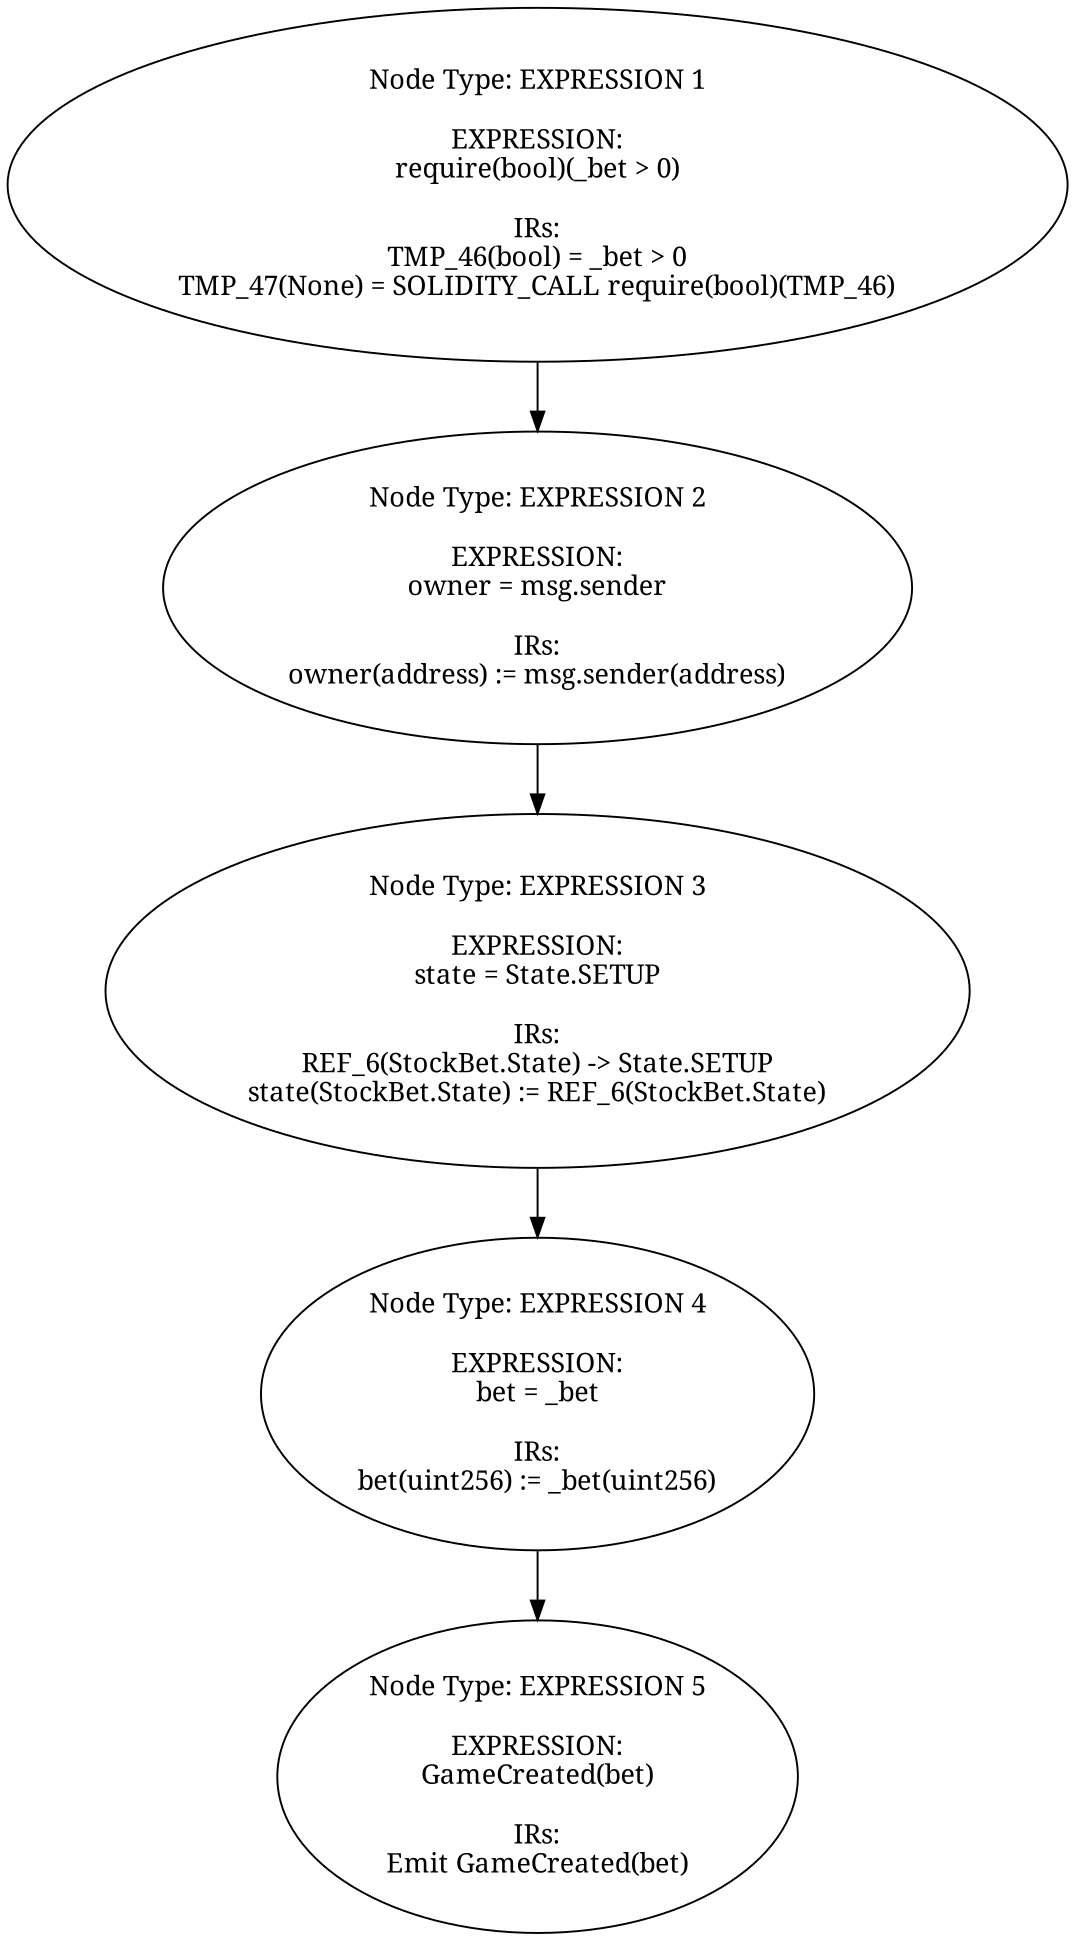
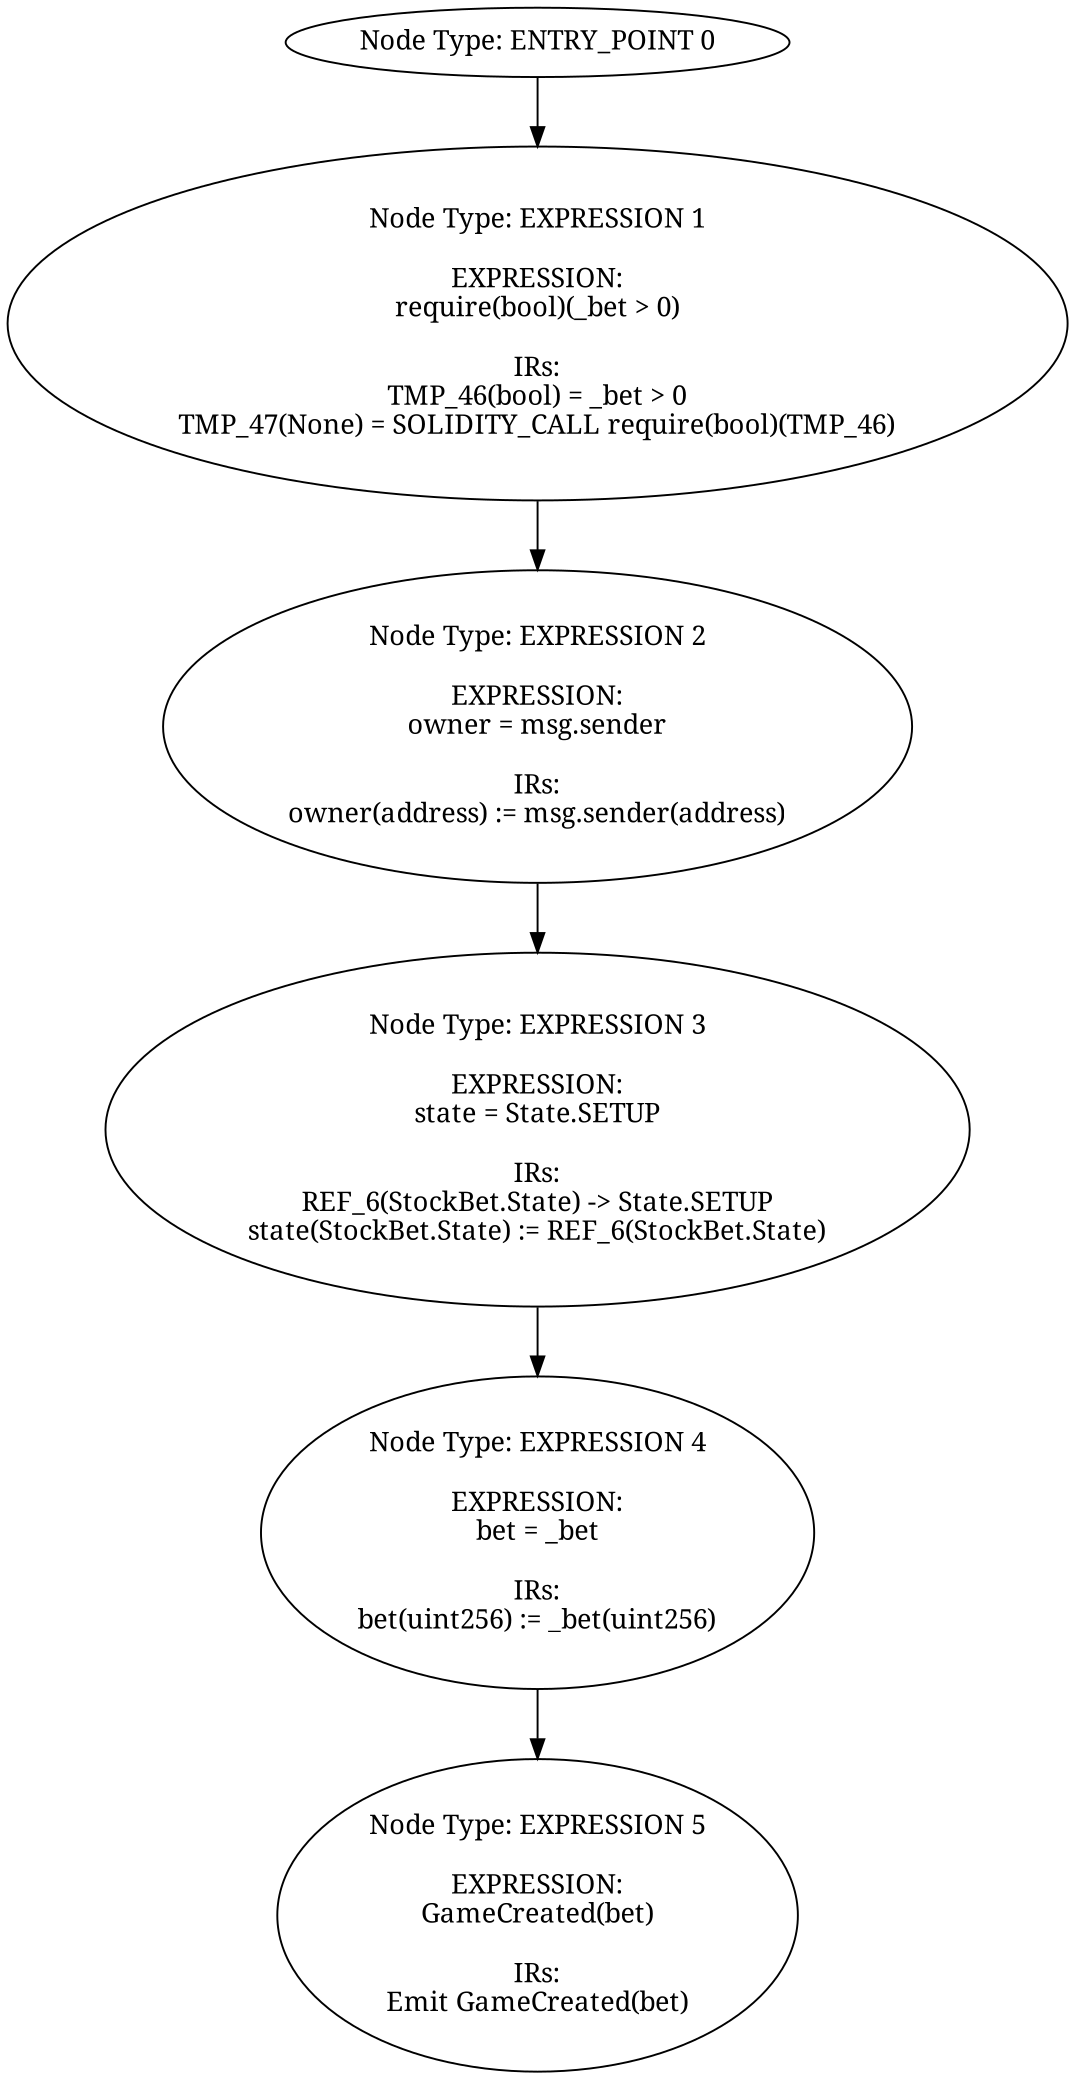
node "Node Type: ENTRY_POINT 0": added
